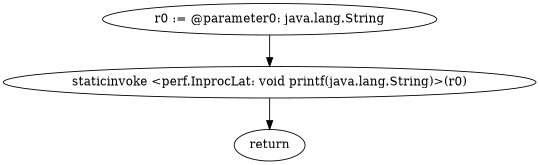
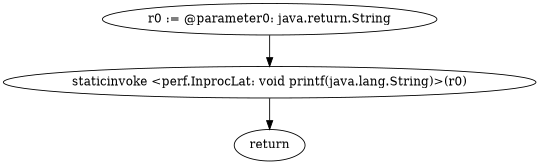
node "r0 := @parameter0: java.lang.String": label "r0 := @parameter0: java.lang.String" -> "r0 := @parameter0: java.return.String"
